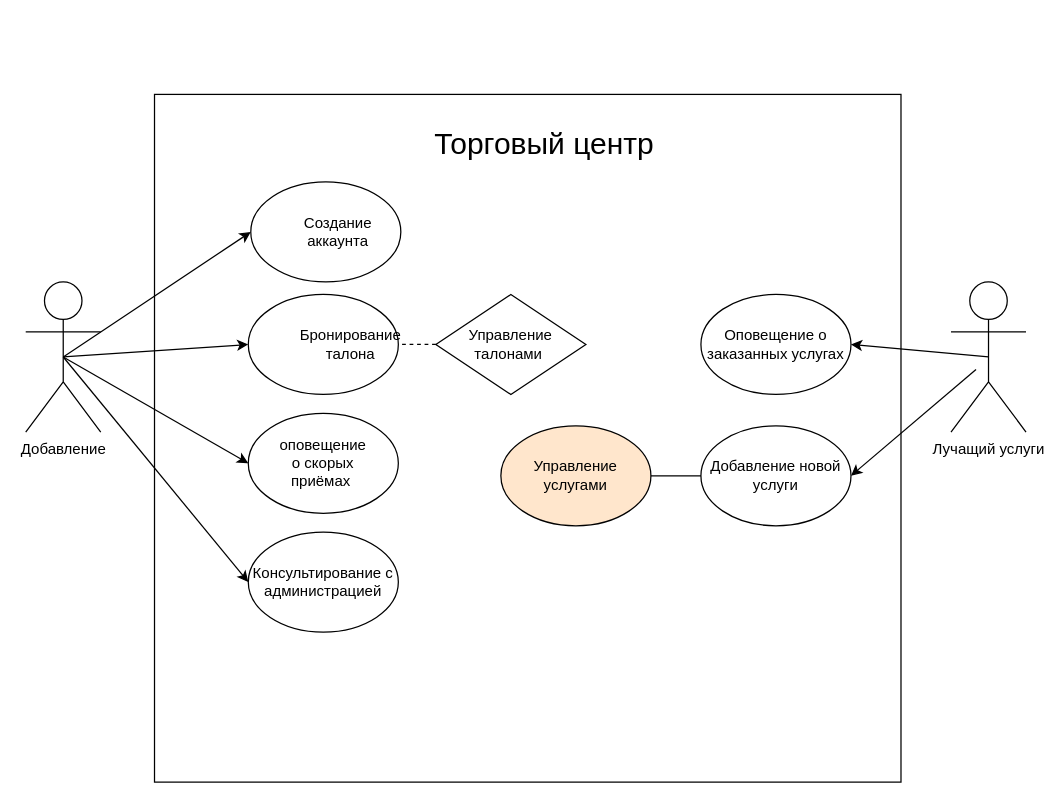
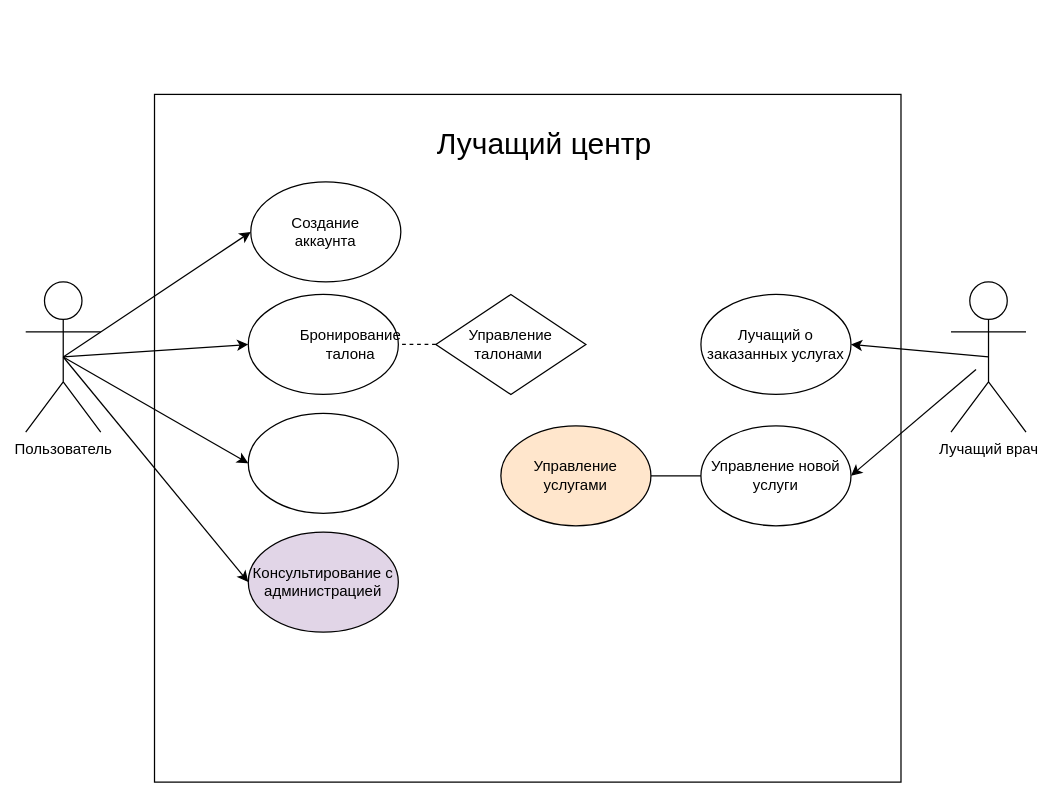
node "Торговый центр": label "Торговый центр" -> "Лучащий центр"
node "Создание аккаунта": moved (338, 232) -> (326, 232)
node "Оповещение о заказанных услугах": label "Оповещение о заказанных услугах" -> "Лучащий о заказанных услугах"
node "Добавление": label "Добавление" -> "Пользователь"
node "Лучащий услуги": label "Лучащий услуги" -> "Лучащий врач"
node "оповещение о скорых приёмах": removed
node "Добавление новой услуги": label "Добавление новой услуги" -> "Управление новой услуги"
node "Консультирование с администрацией": fillcolor #ffffff -> #e1d5e7
